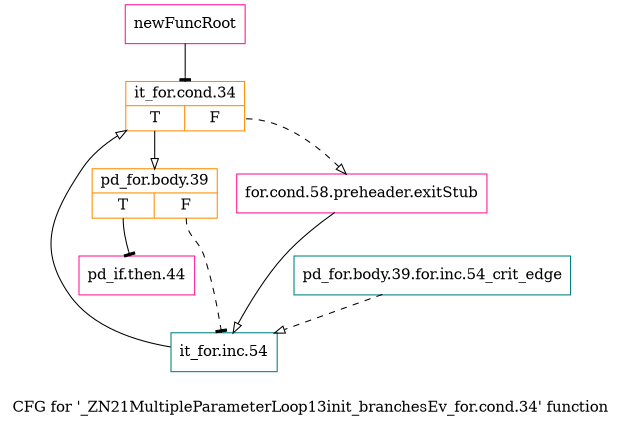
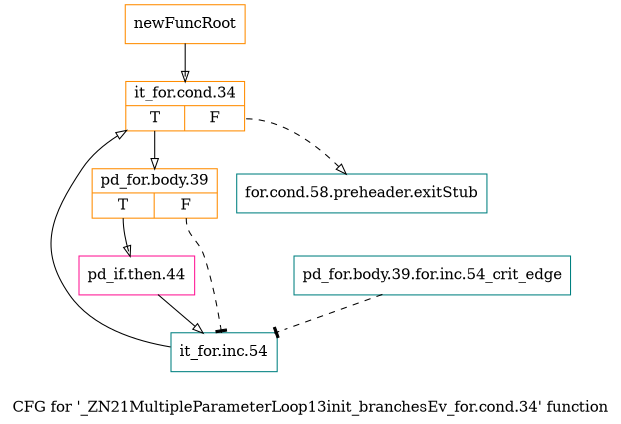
node "newFuncRoot": color deeppink -> darkorange
edge "newFuncRoot" -> "it_for.cond.34": arrowhead tee -> onormal
node "for.cond.58.preheader.exitStub": color deeppink -> teal
edge "pd_for.body.39" -> "pd_if.then.44": arrowhead tee -> onormal
edge "for.cond.58.preheader.exitStub" -> "it_for.inc.54": now "pd_if.then.44" -> "it_for.inc.54"
edge "pd_for.body.39.for.inc.54_crit_edge" -> "it_for.inc.54": arrowhead onormal -> tee
